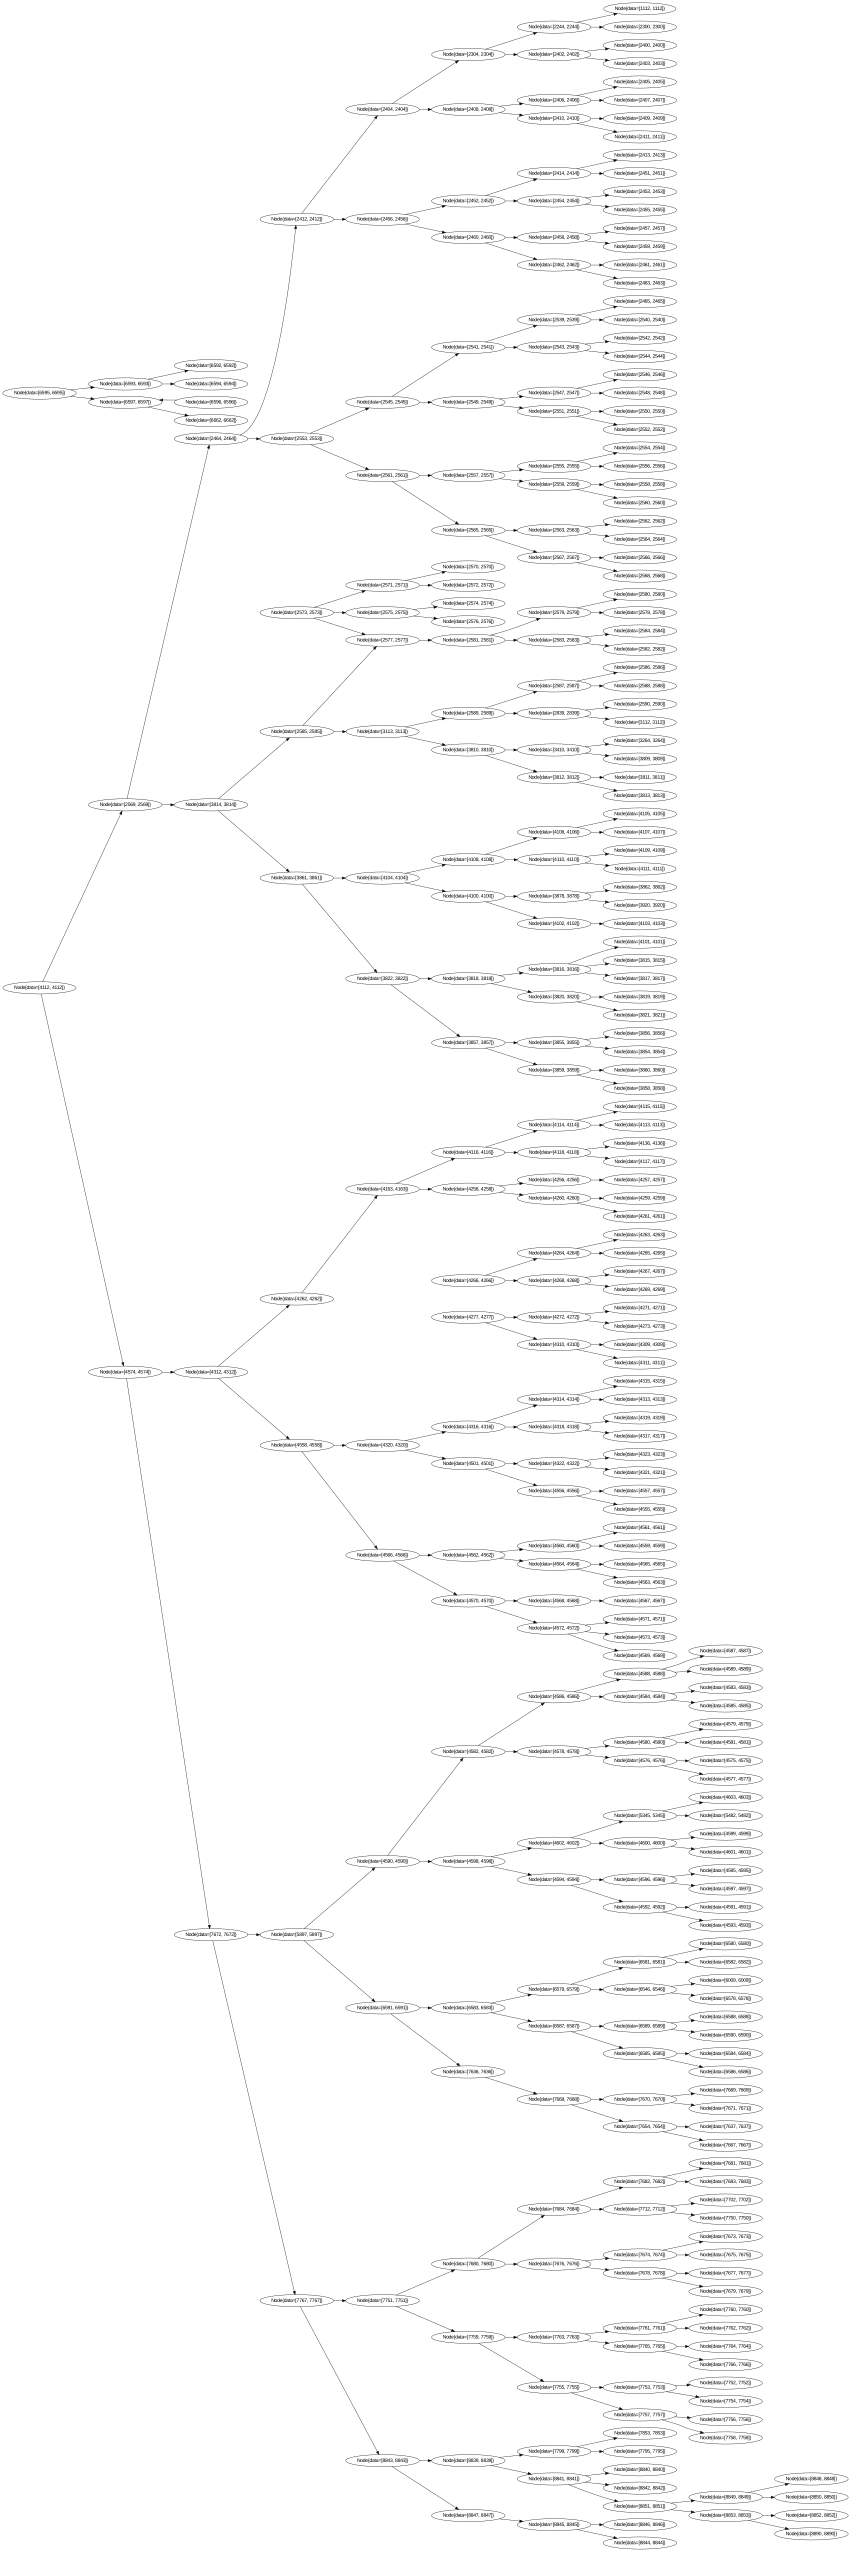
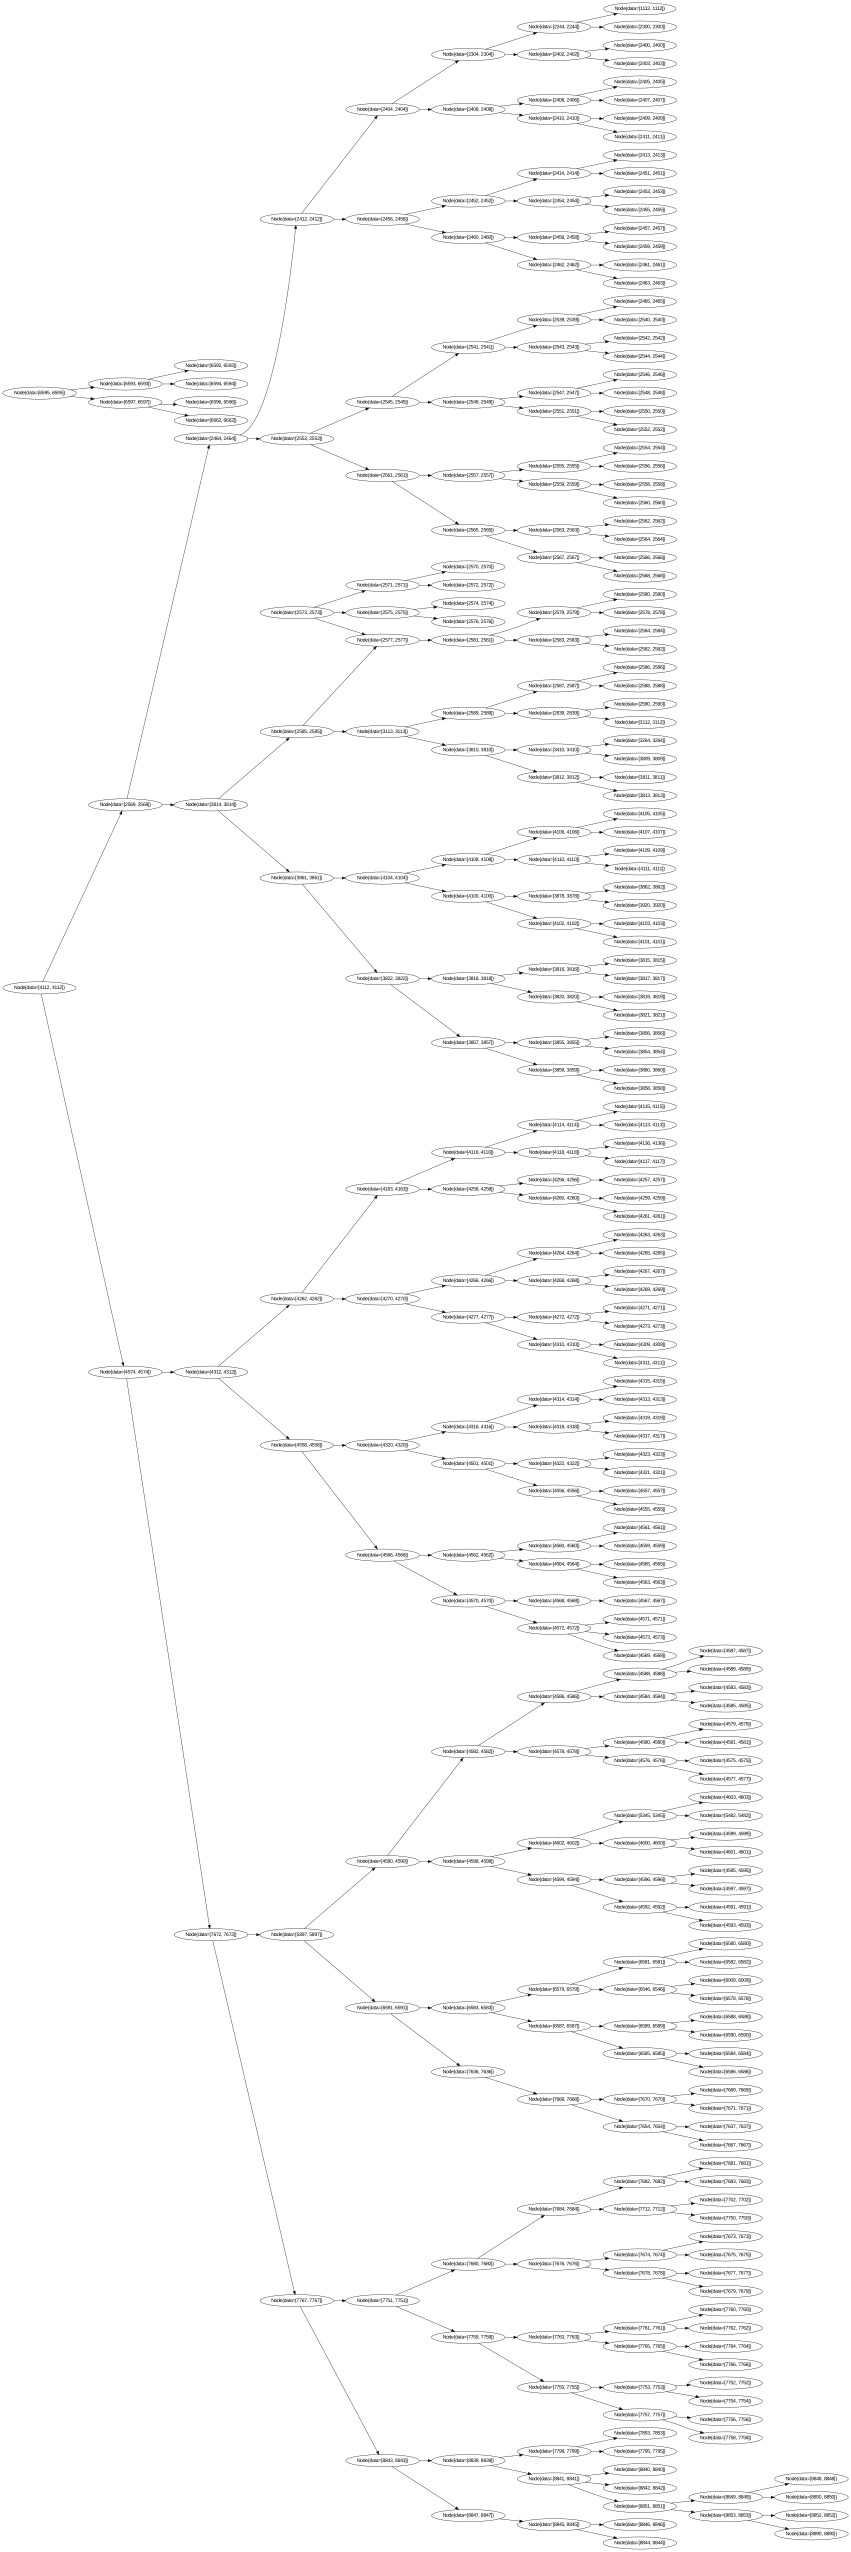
edge "Node{data=[6596, 6596]}" -> "Node{data=[6597, 6597]}": reversed
edge "Node{data=[3816, 3816]}" -> "Node{data=[4101, 4101]}": now "Node{data=[4102, 4102]}" -> "Node{data=[4101, 4101]}"
node "Node{data=[4270, 4270]}": added
